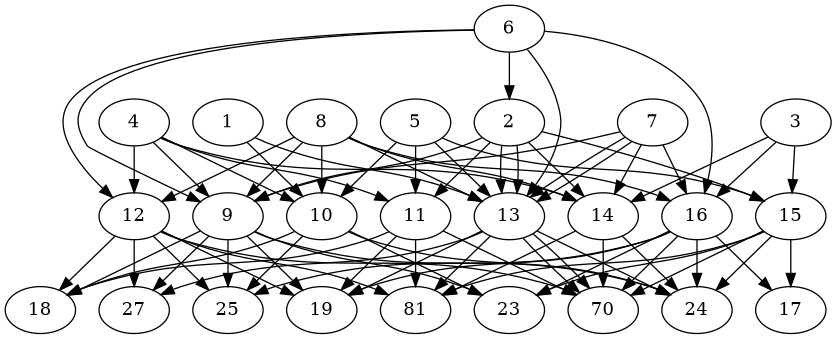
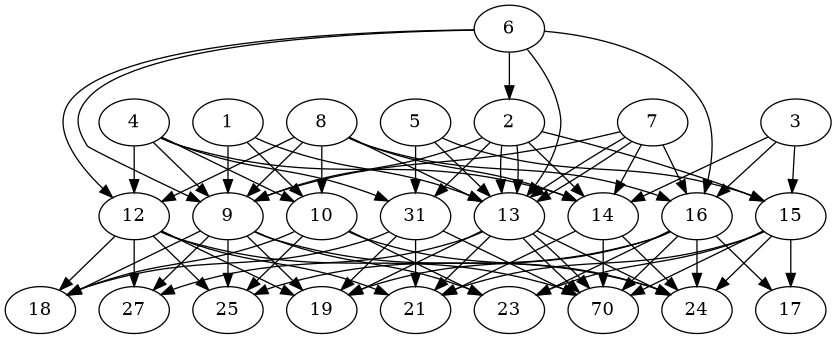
edge "1" -> "9": added
edge "5" -> "10": removed
node "11": label "11" -> "31"
node "81": label "81" -> "21"
